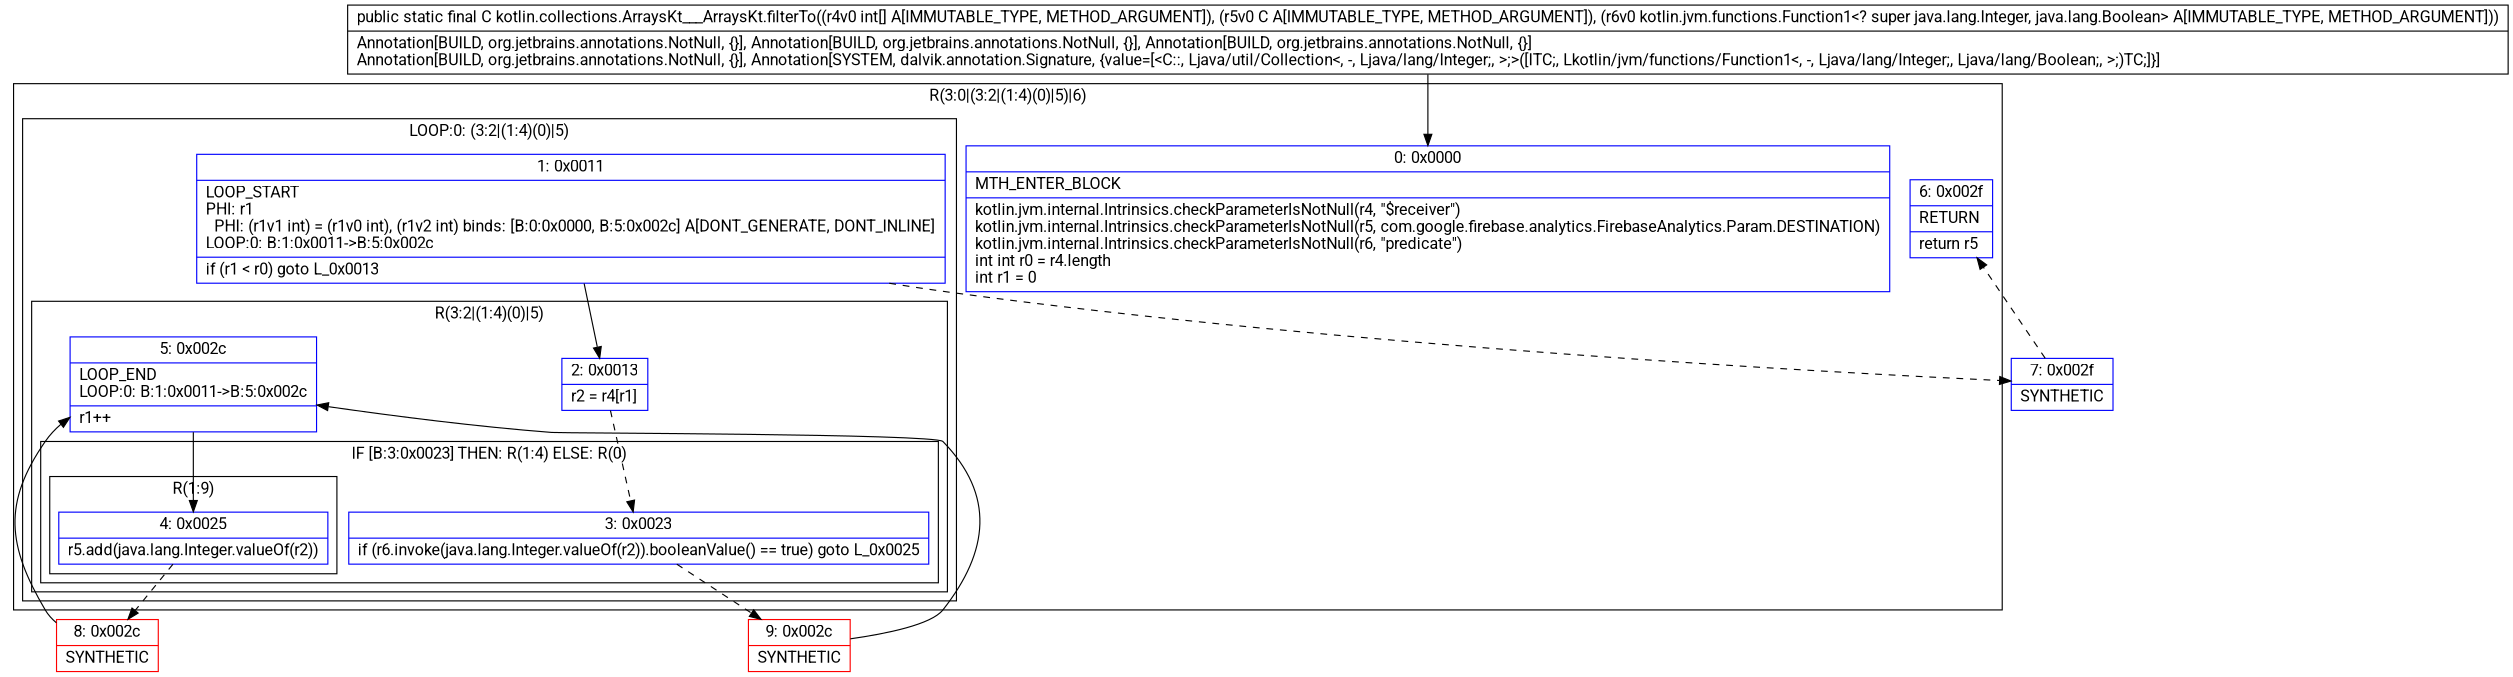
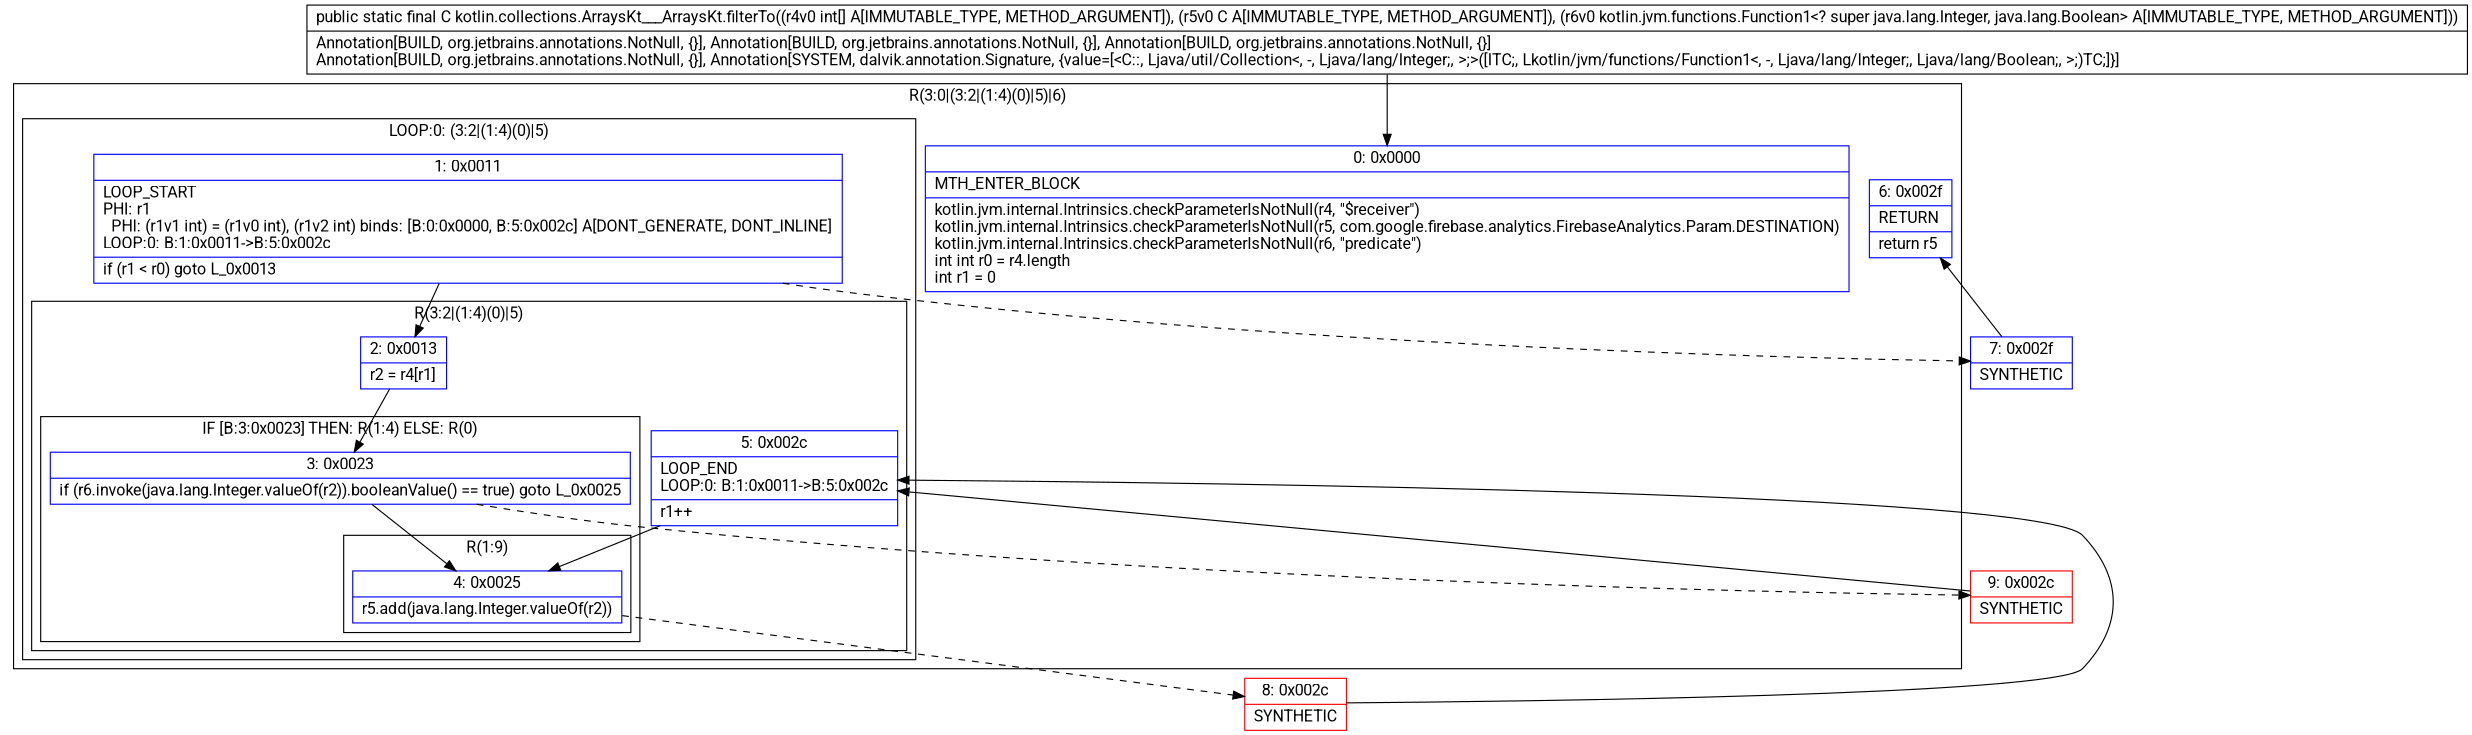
edge "7: 0x002f" -> "6: 0x002f": style dashed -> solid
edge "2: 0x0013" -> "3: 0x0023": style dashed -> solid
edge "3: 0x0023" -> "4: 0x0025": added
